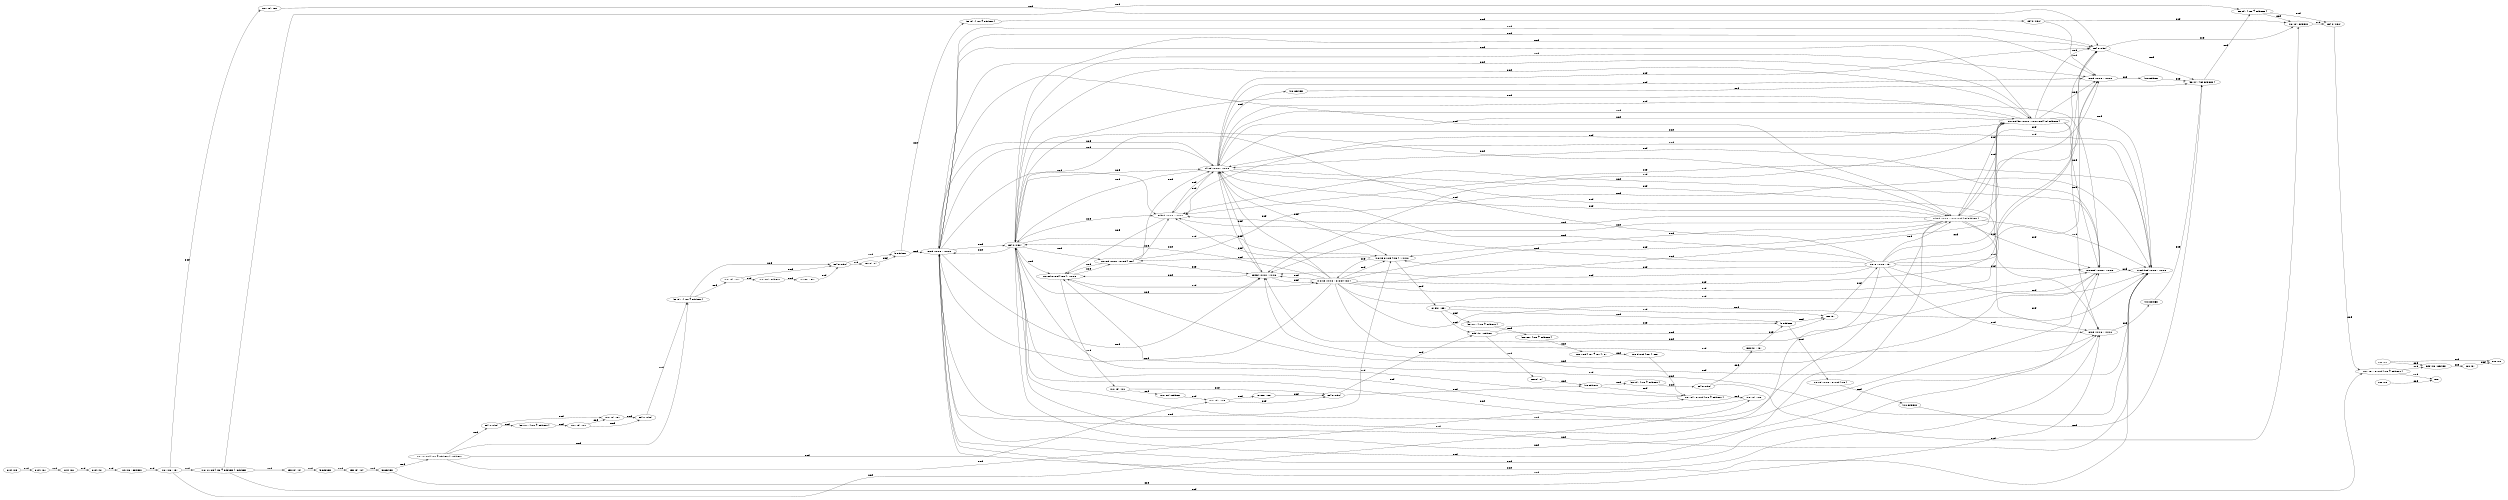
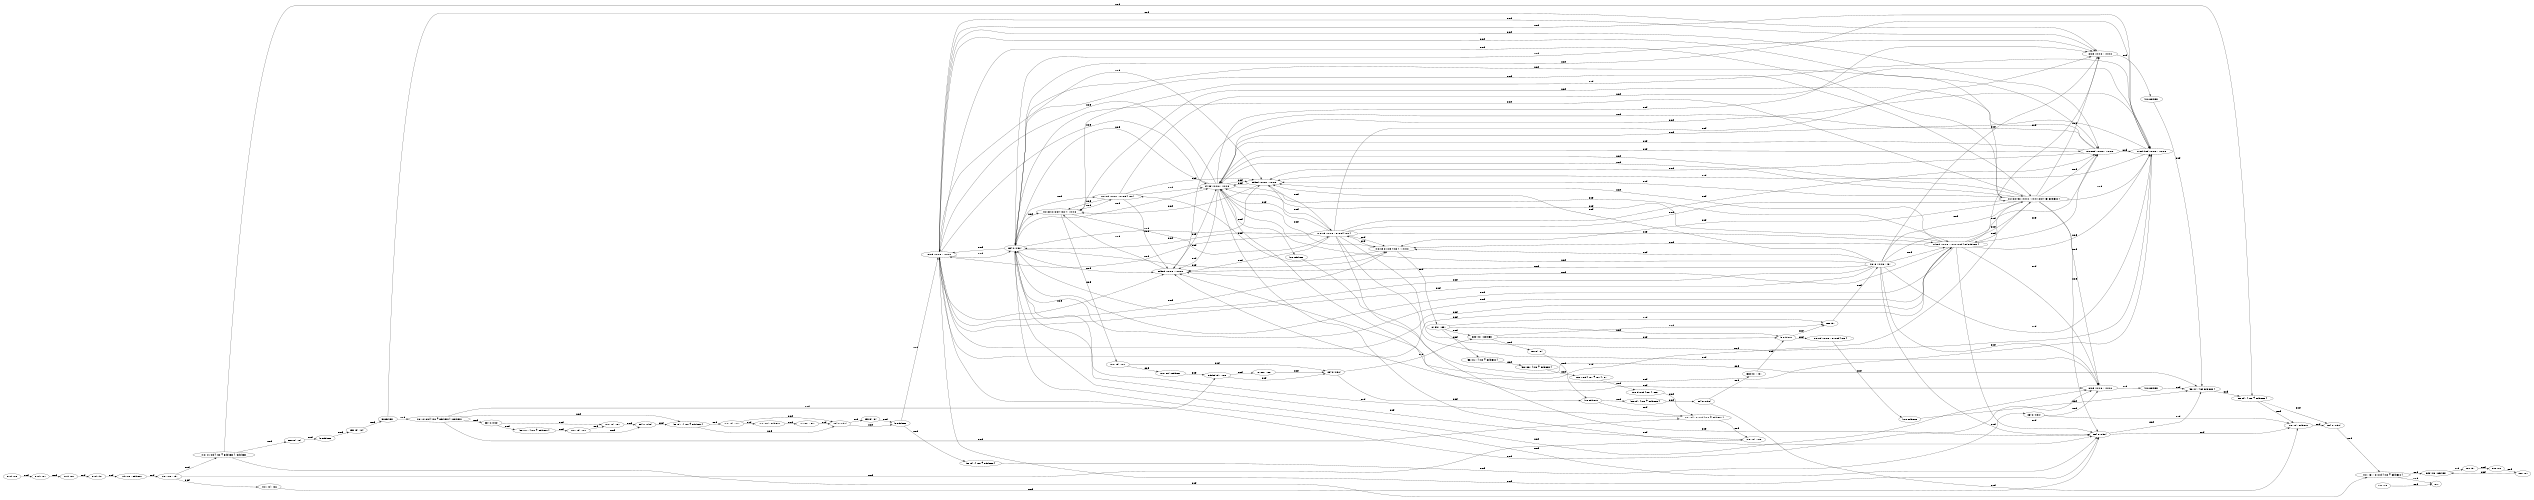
edge "punpckldq xmm0 , xmmword [ rel address ]" -> "movsd qword [ rsp ] , xmm0": added, label "DFG"
edge "pop r14" -> "pop r12": reversed
node "mov rdx , r15": label "mov rdx , r15" -> "addsd rdx , r15"
